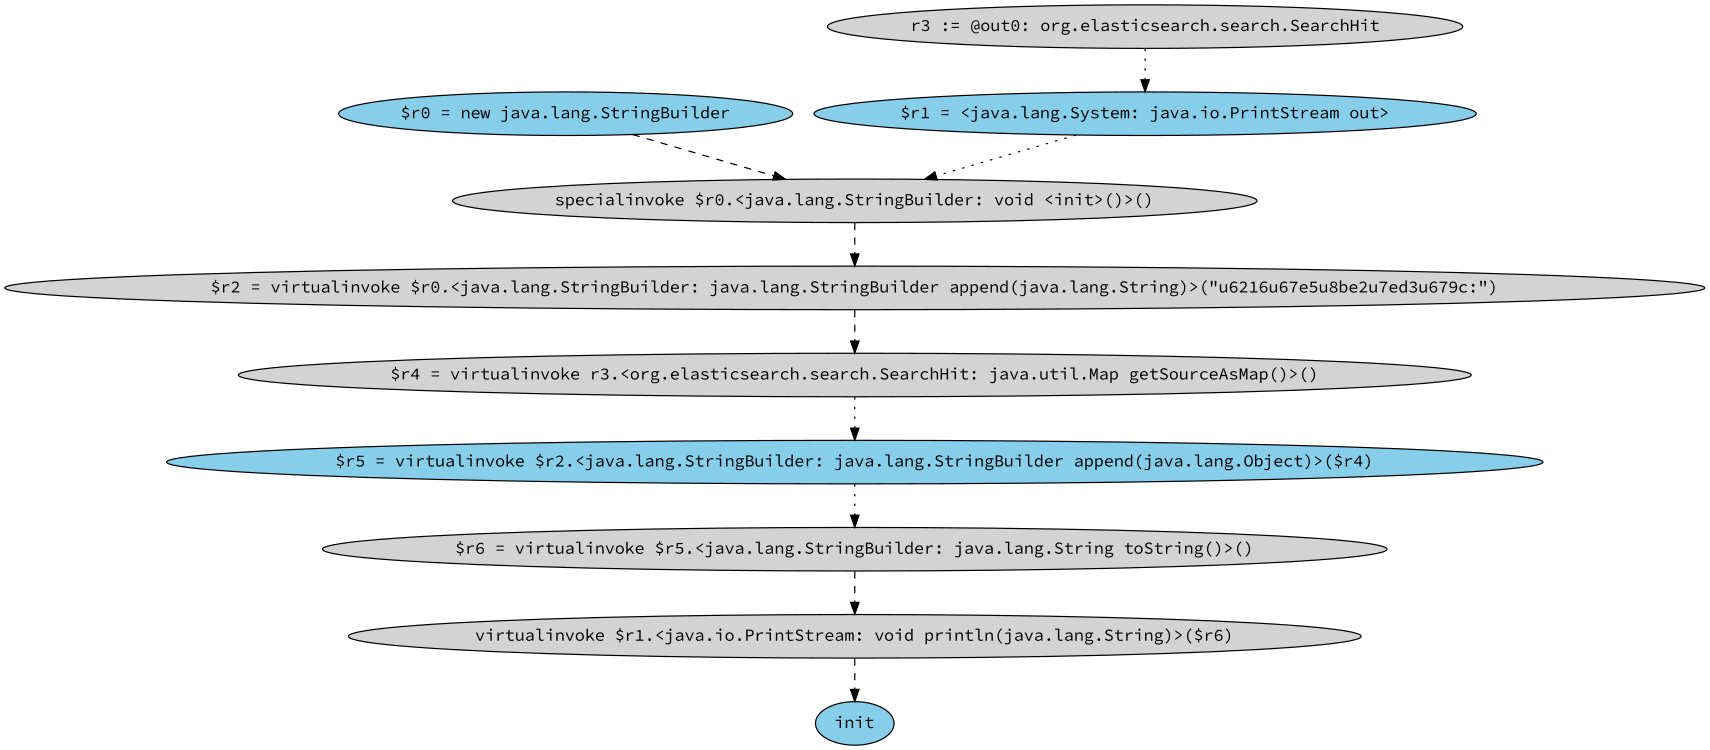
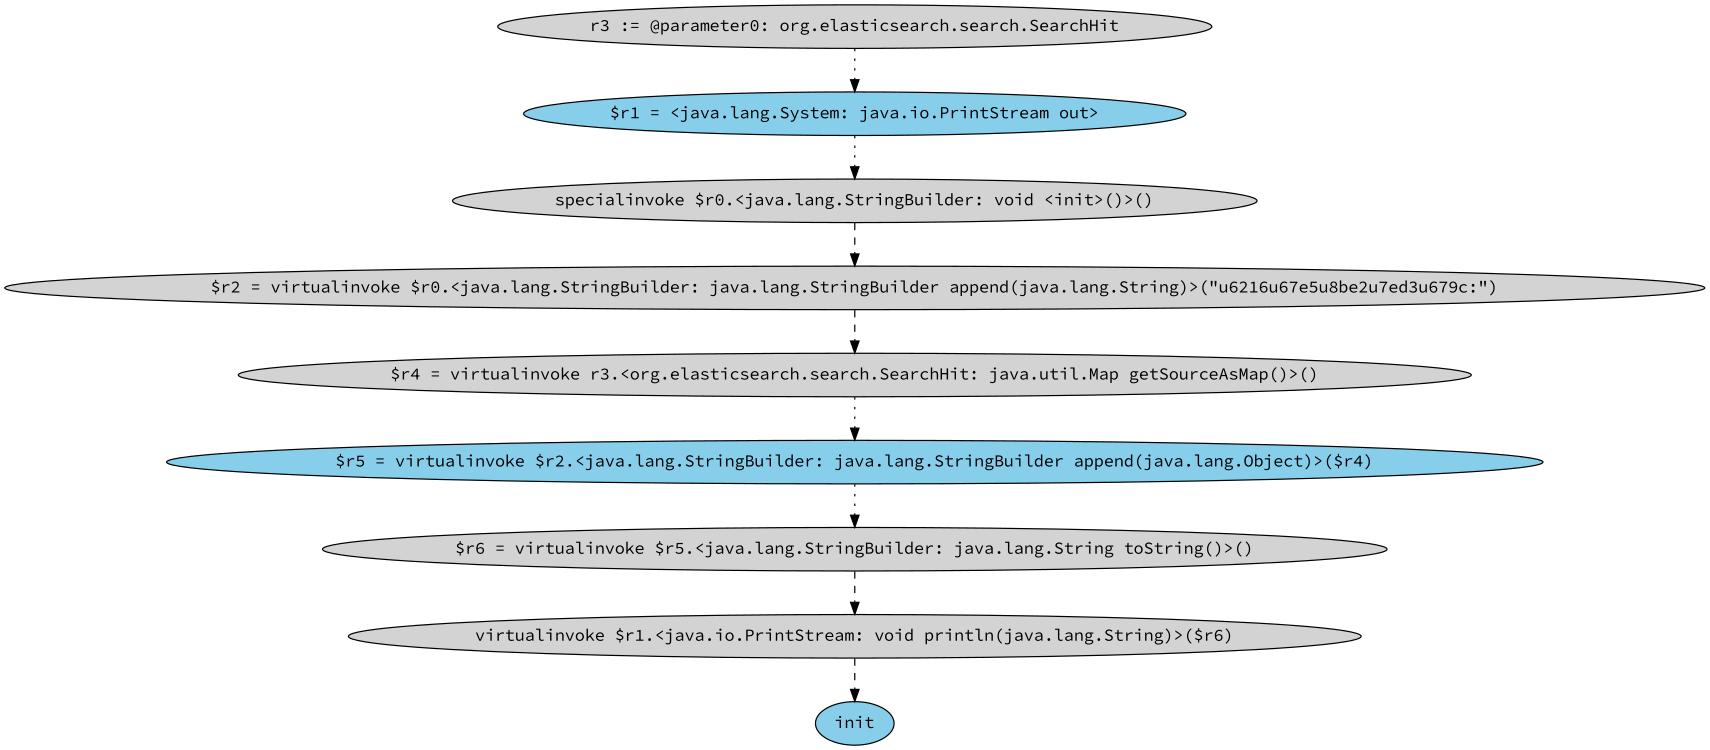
node "r3 := @out0: org.elasticsearch.search.SearchHit": label "r3 := @out0: org.elasticsearch.search.SearchHit" -> "r3 := @parameter0: org.elasticsearch.search.SearchHit"
node "$r0 = new java.lang.StringBuilder": removed
